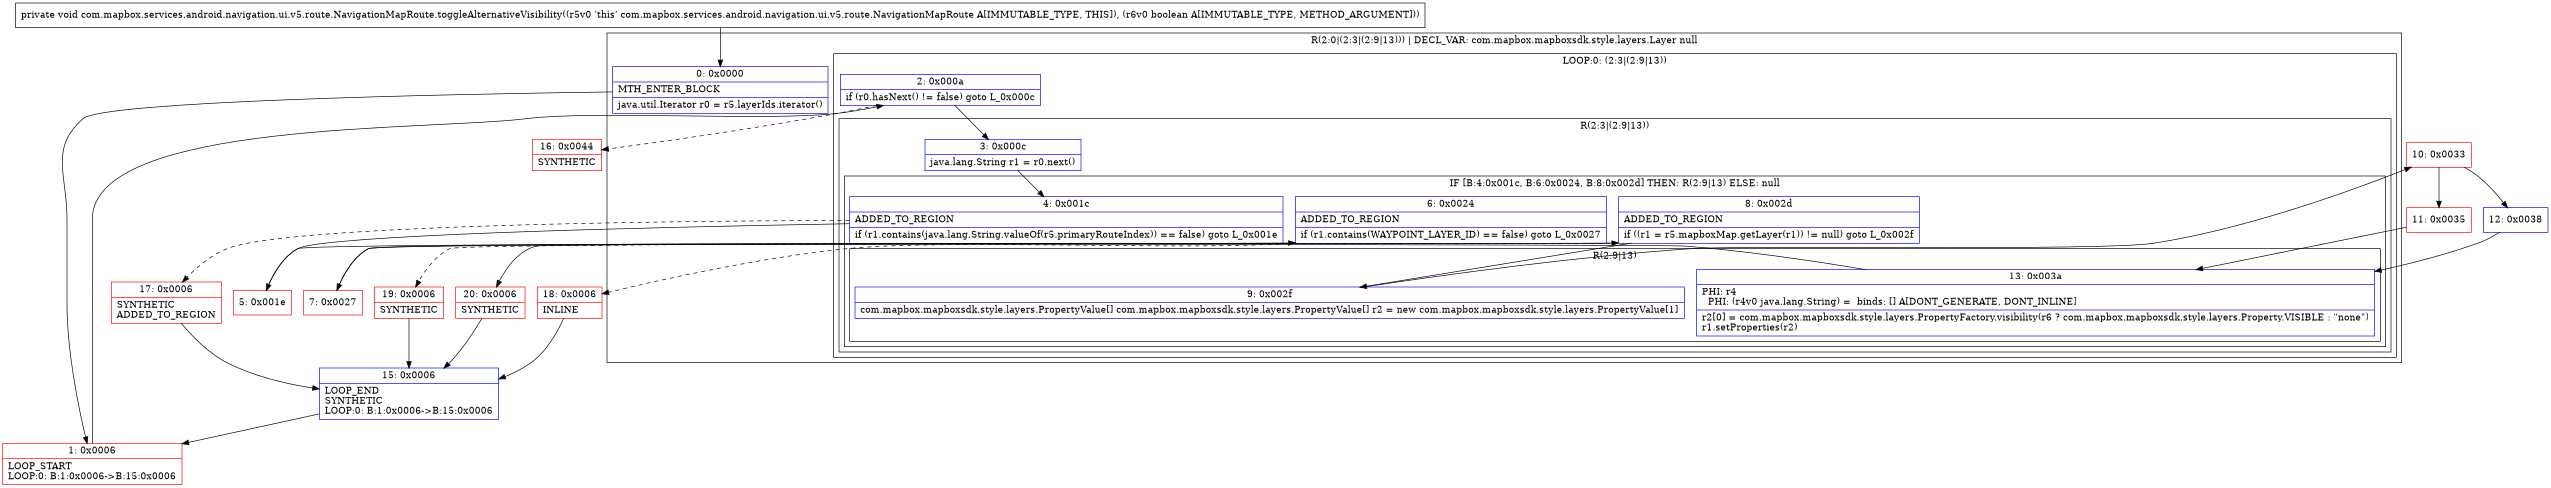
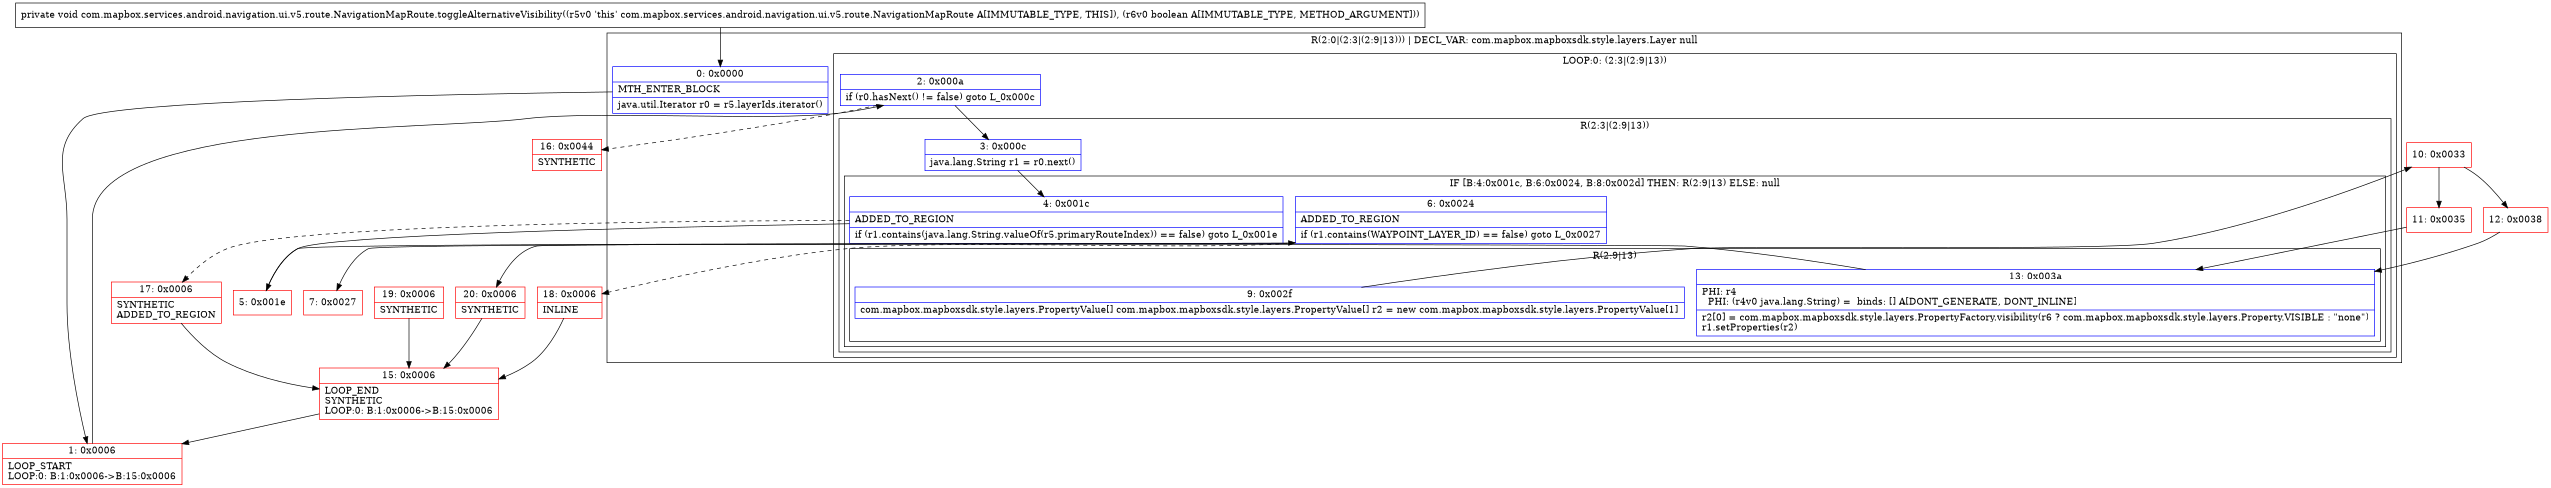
node "8: 0x002d": removed
node "12: 0x0038": color blue -> red
node "15: 0x0006": color blue -> red
